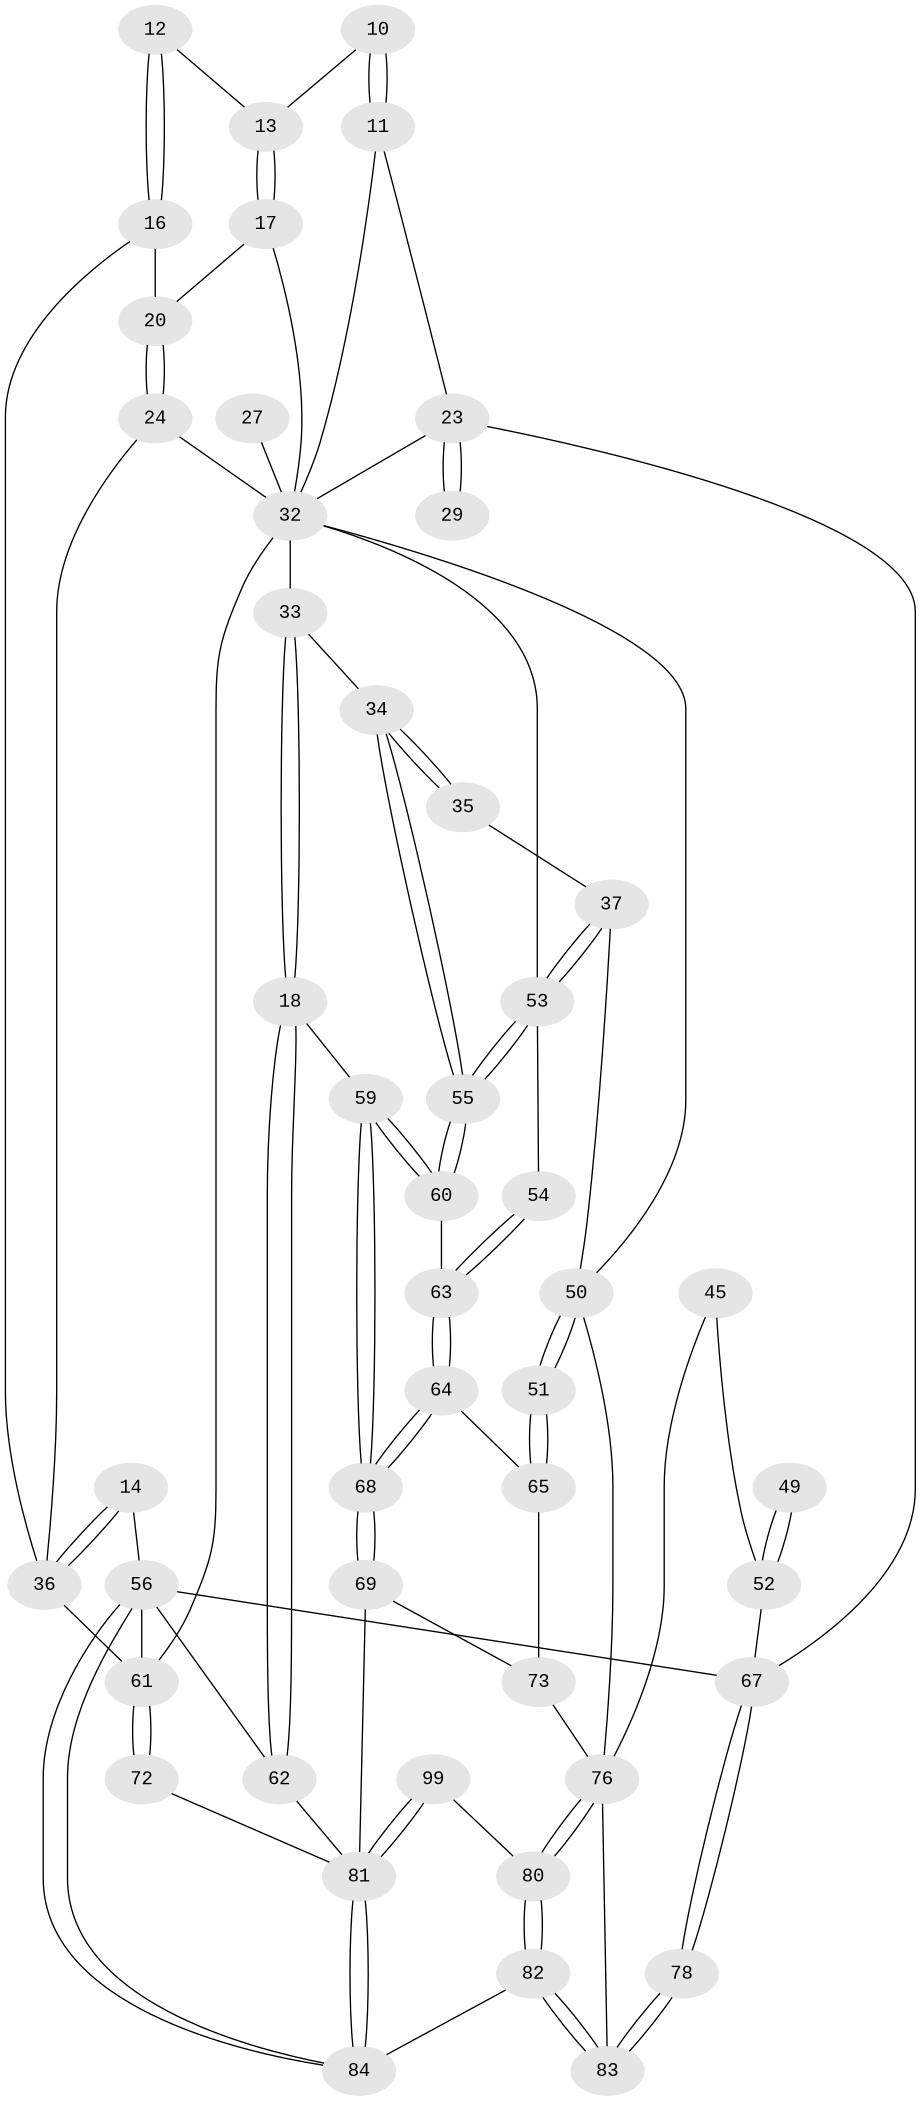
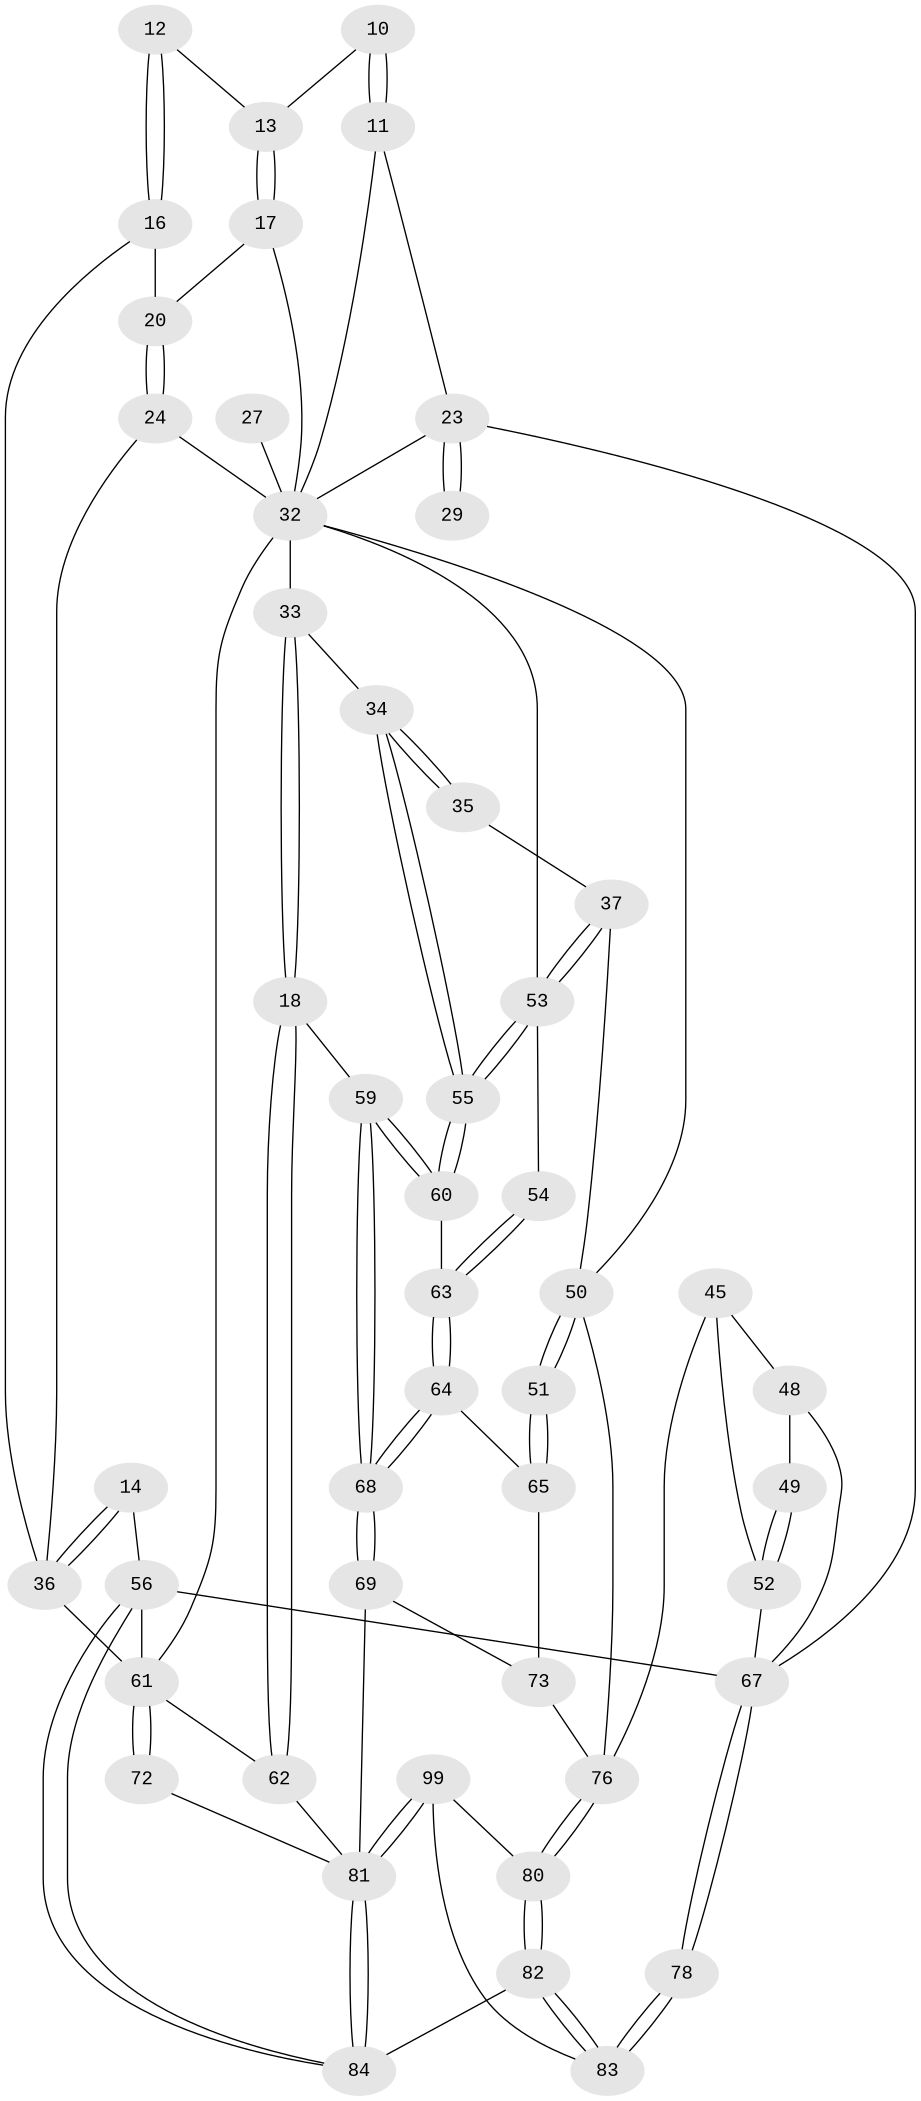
node "48": added
edge "56" -- "62": now "61" -- "62"
edge "76" -- "83": now "99" -- "83"
